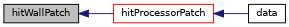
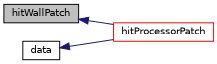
edge "data" -> "hitProcessorPatch": reversed
